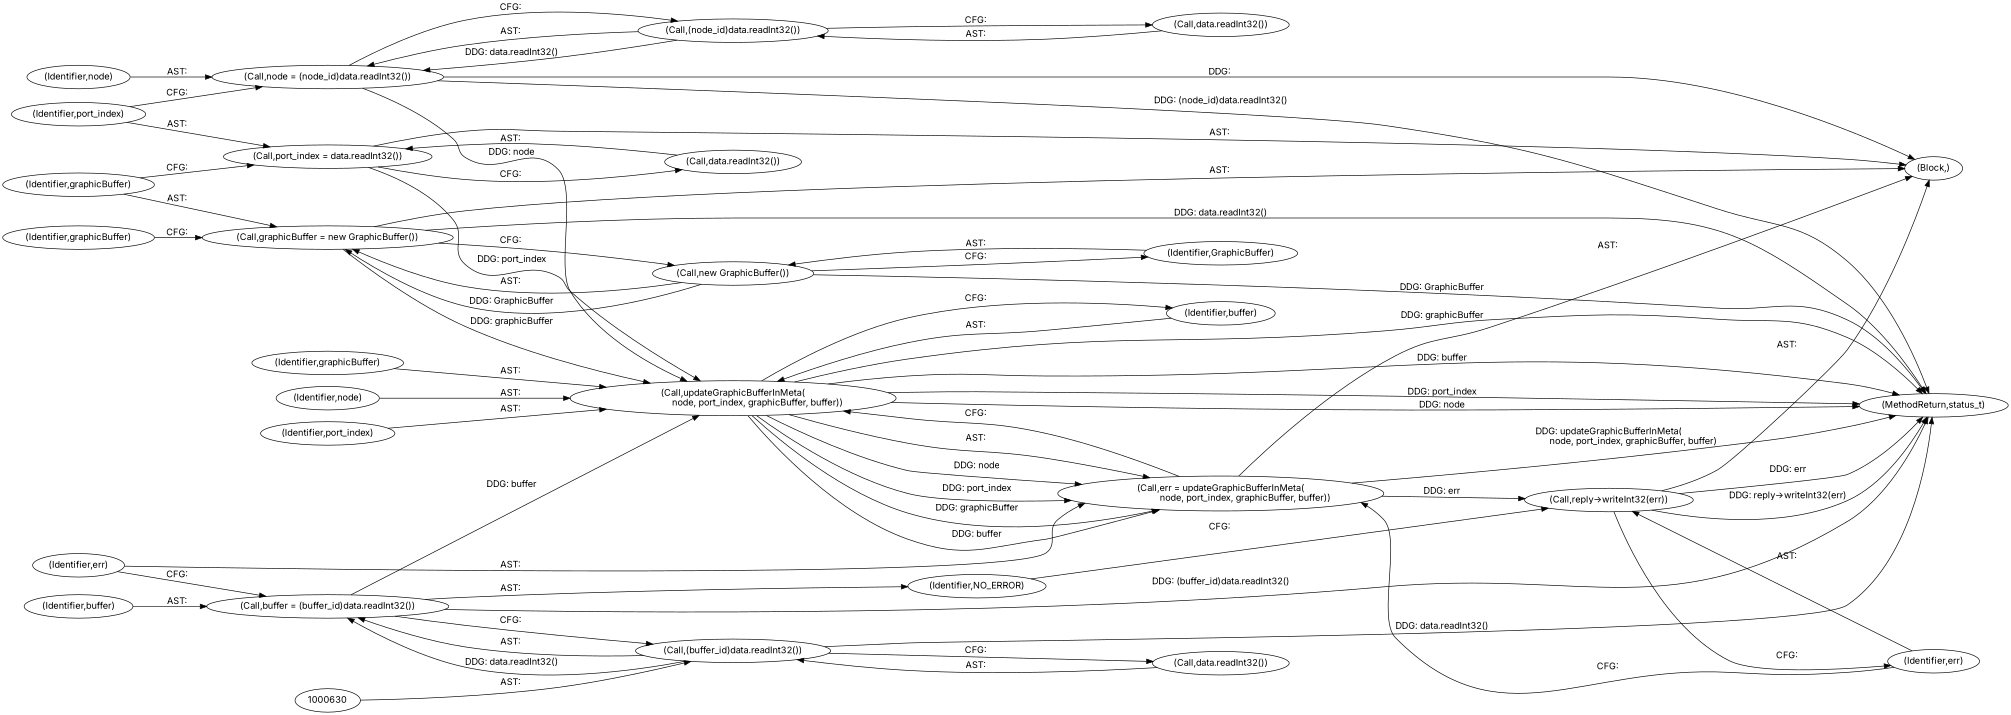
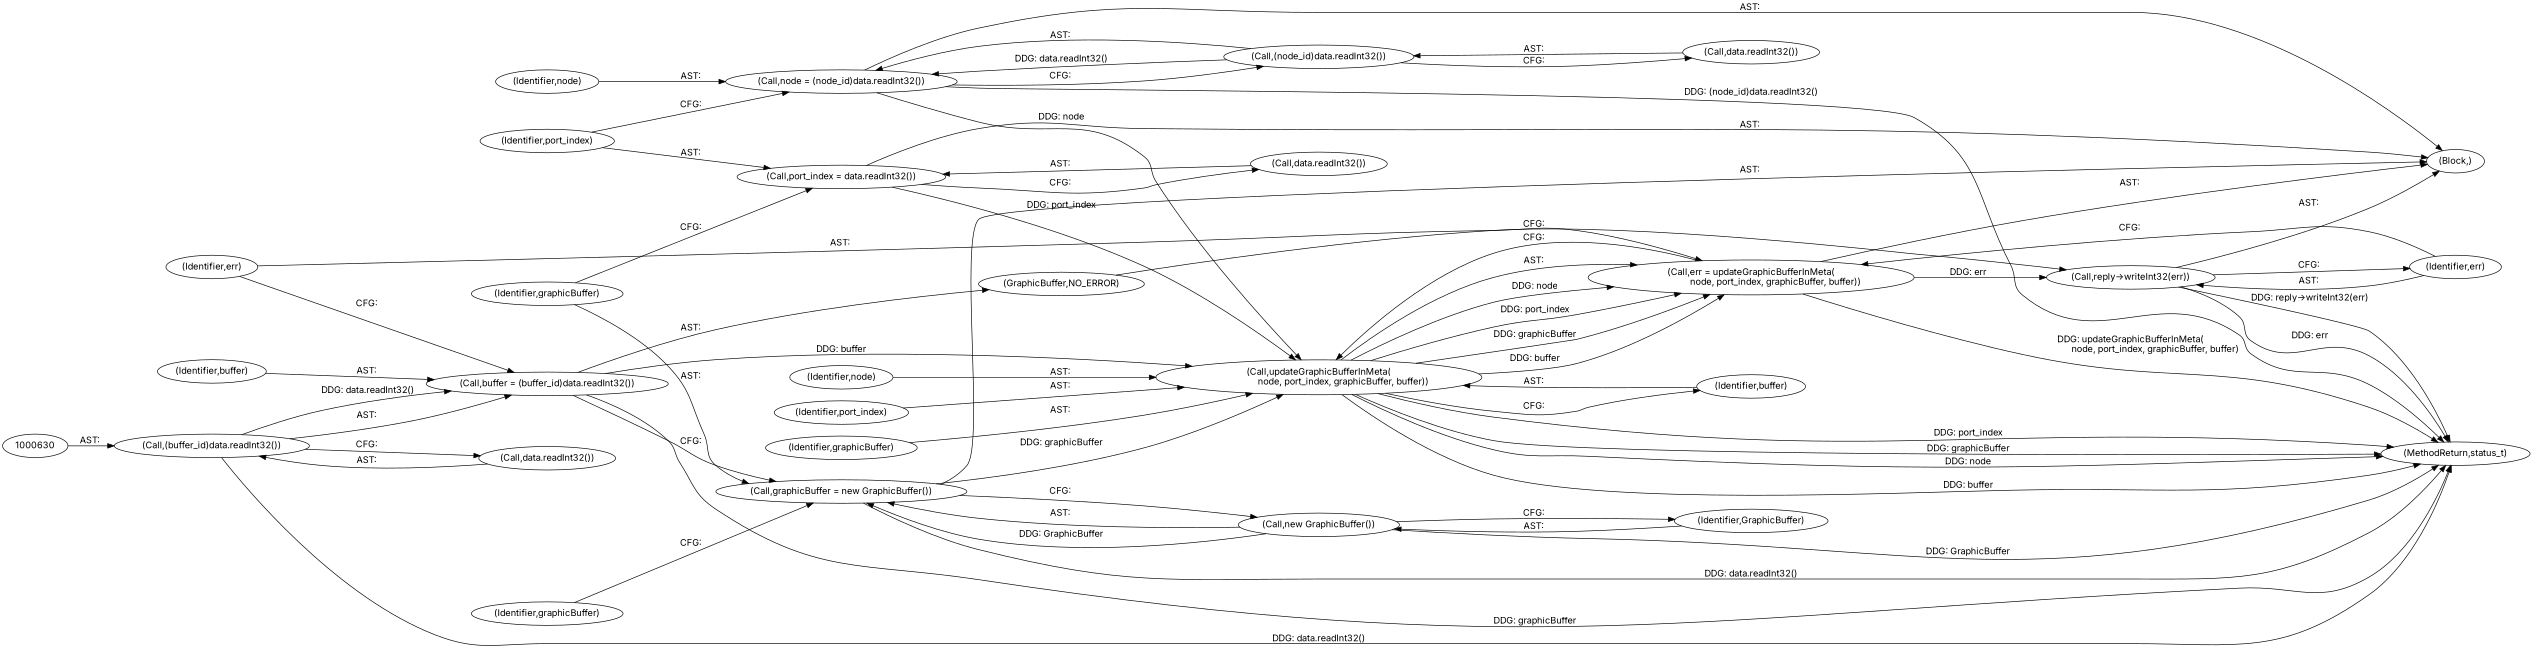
edge "(Call,node = (node_id)data.readInt32())" -> "(Block,)": label "DDG: " -> "AST: "
edge "(Call,buffer = (buffer_id)data.readInt32())" -> "(MethodReturn,status_t)": label "DDG: (buffer_id)data.readInt32()" -> "DDG: graphicBuffer"
node "(Identifier,NO_ERROR)": label "(Identifier,NO_ERROR)" -> "(GraphicBuffer,NO_ERROR)"
edge "(Call,buffer = (buffer_id)data.readInt32())" -> "(Call,(buffer_id)data.readInt32())": now "(Call,buffer = (buffer_id)data.readInt32())" -> "(Call,graphicBuffer = new GraphicBuffer())"
